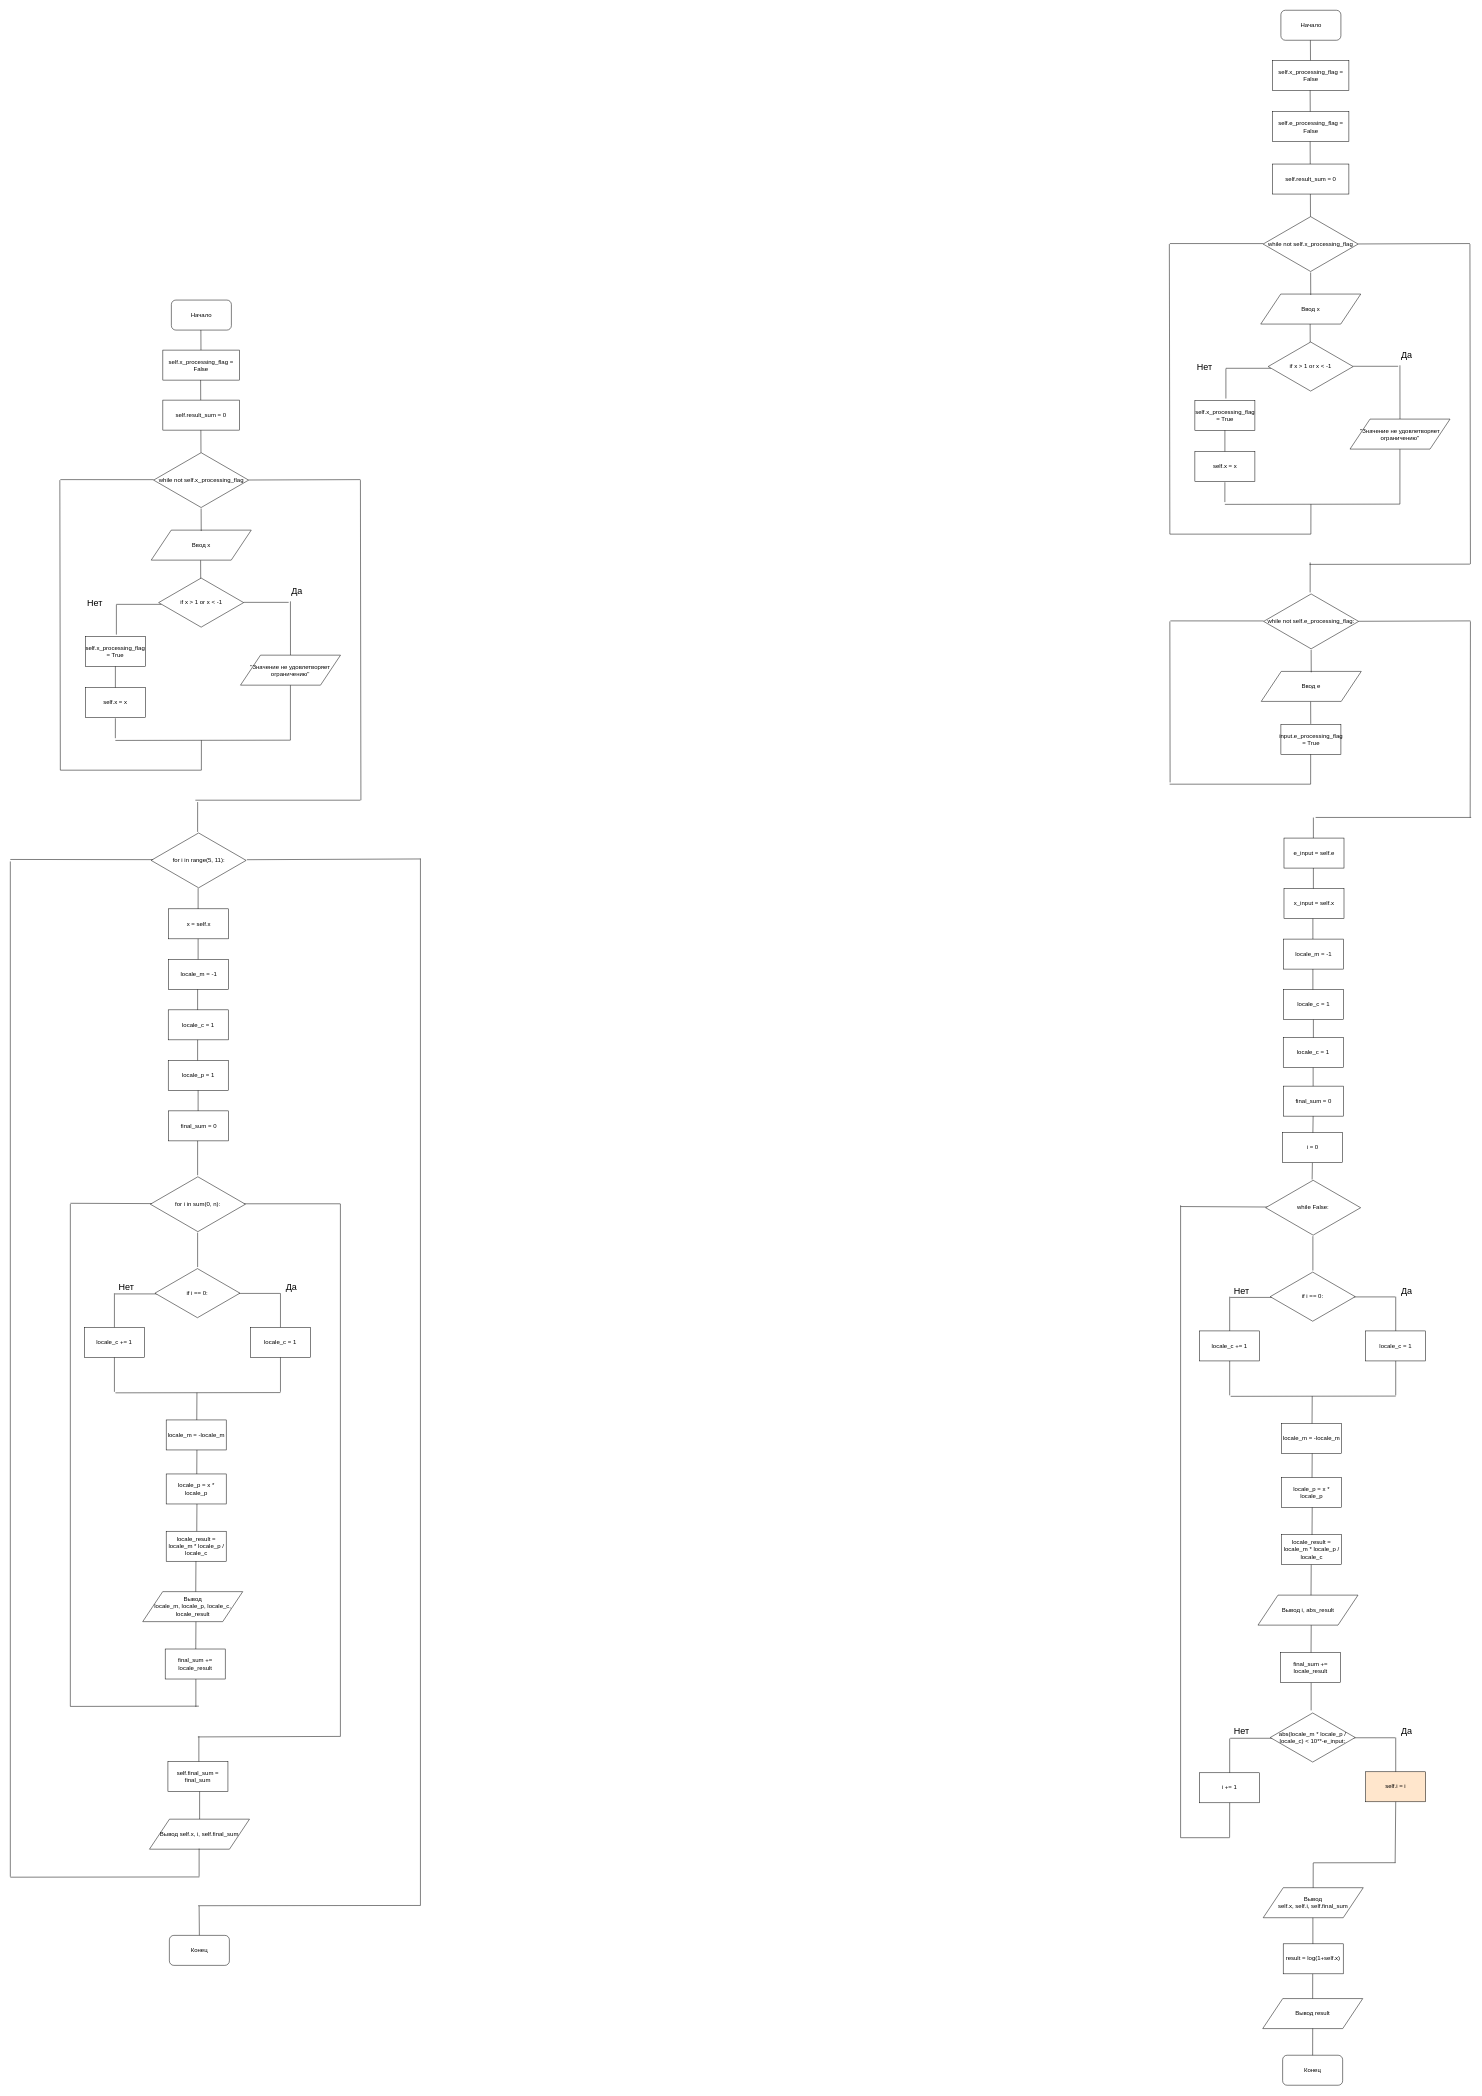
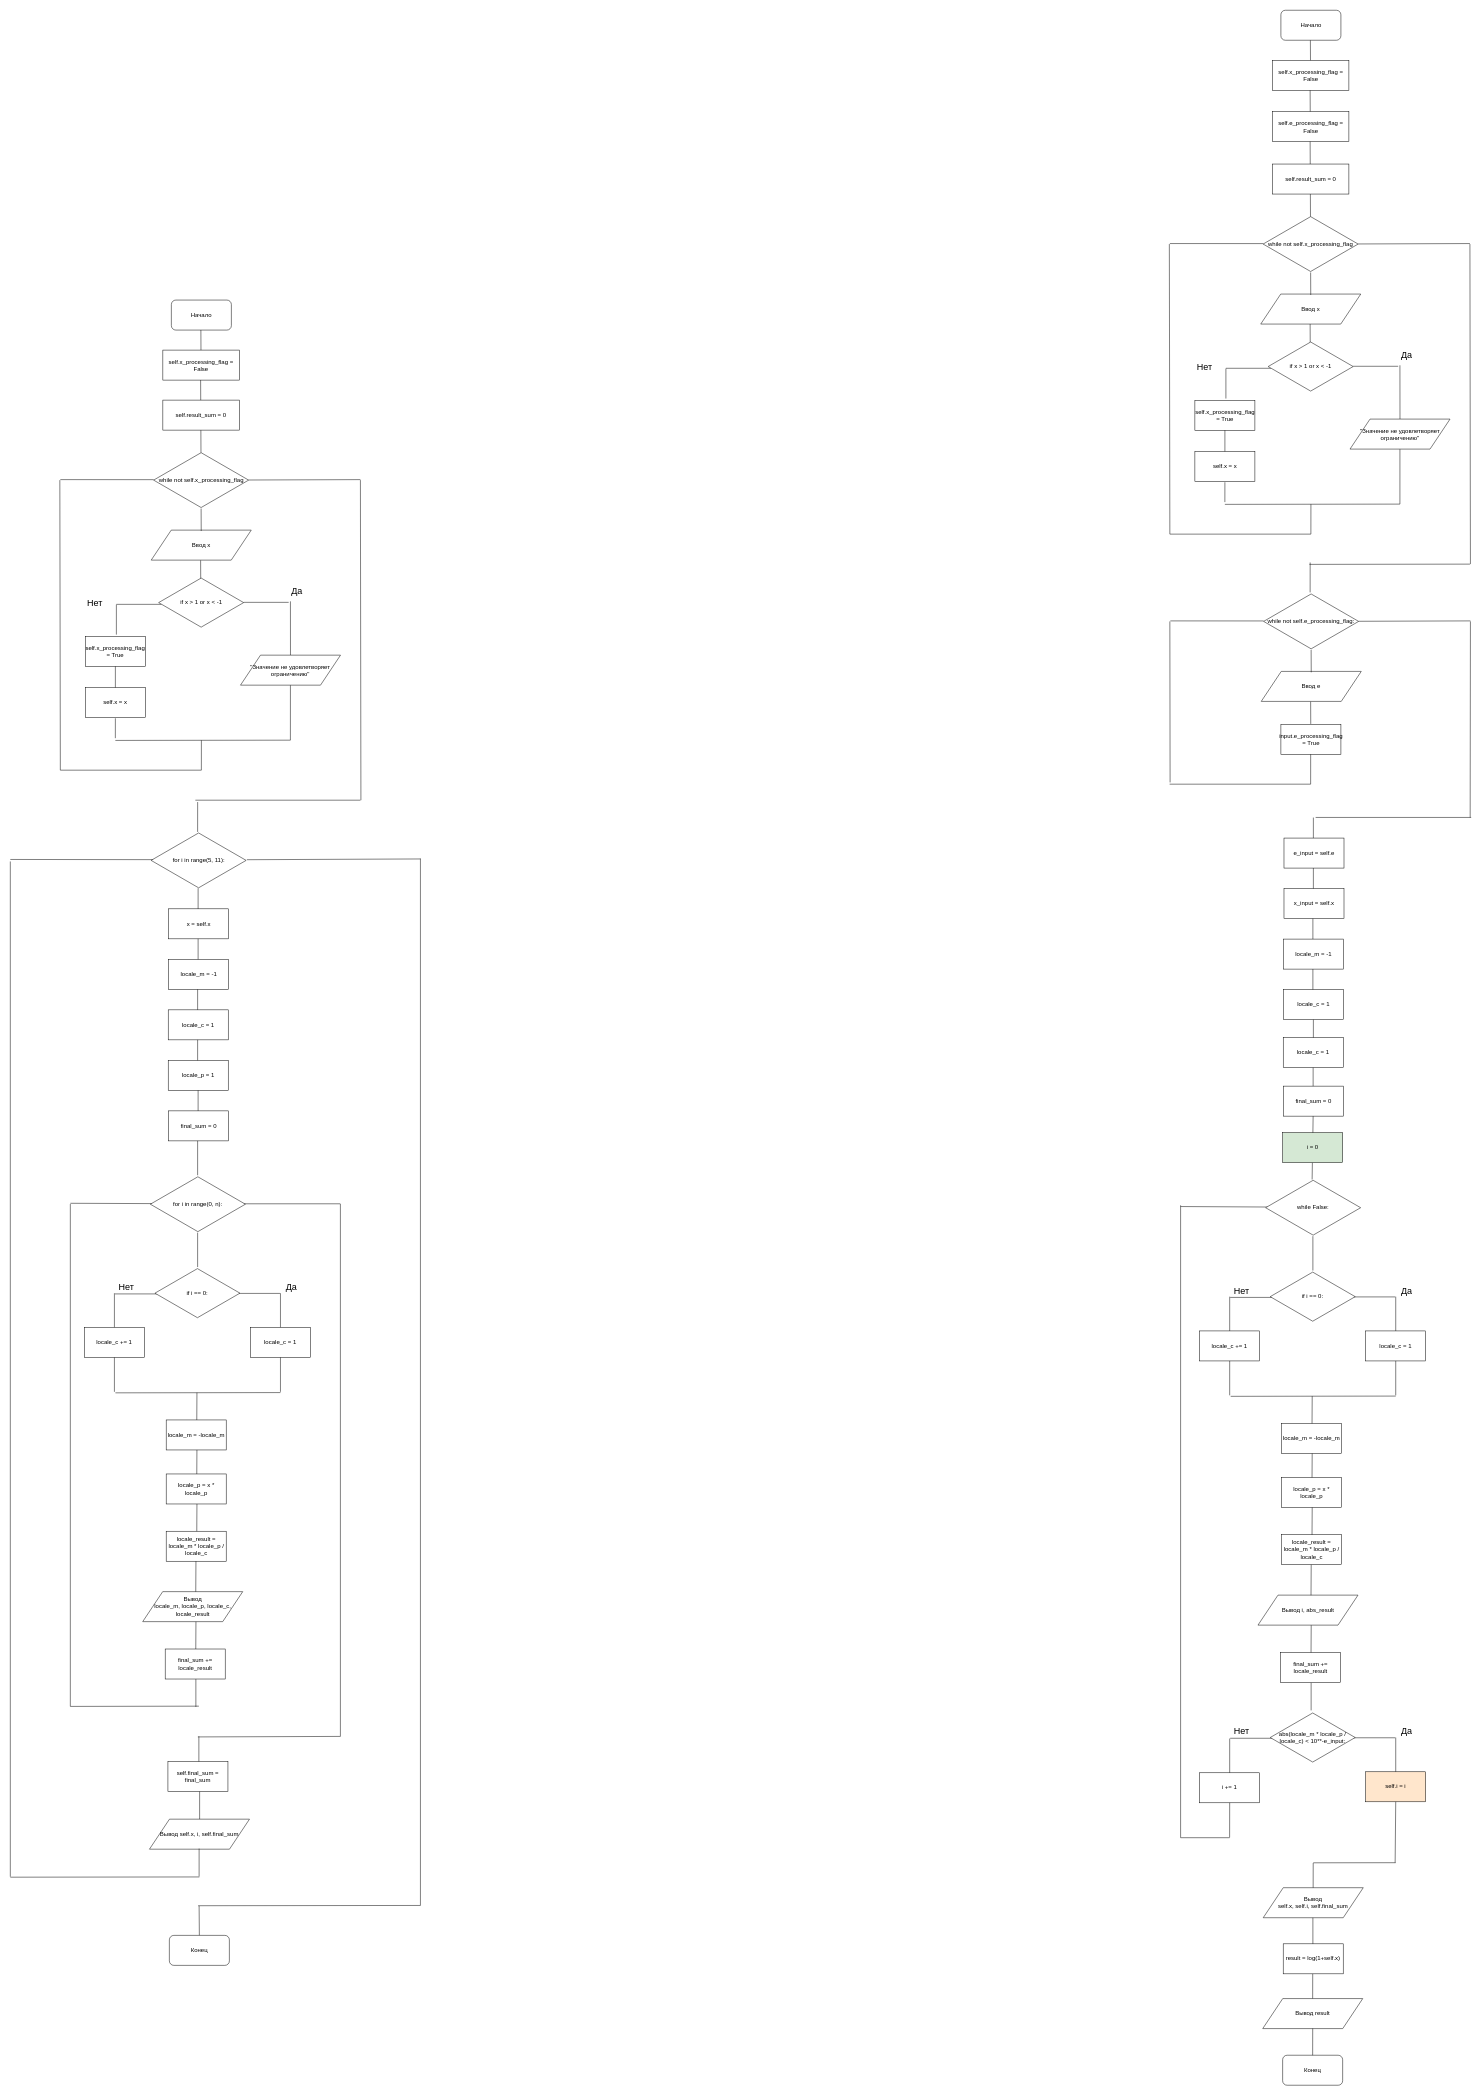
node "i = 0": fillcolor #ffffff -> #d5e8d4
node "for i in sum(0, n):": label "for i in sum(0, n):" -> "for i in range(0, n):"
